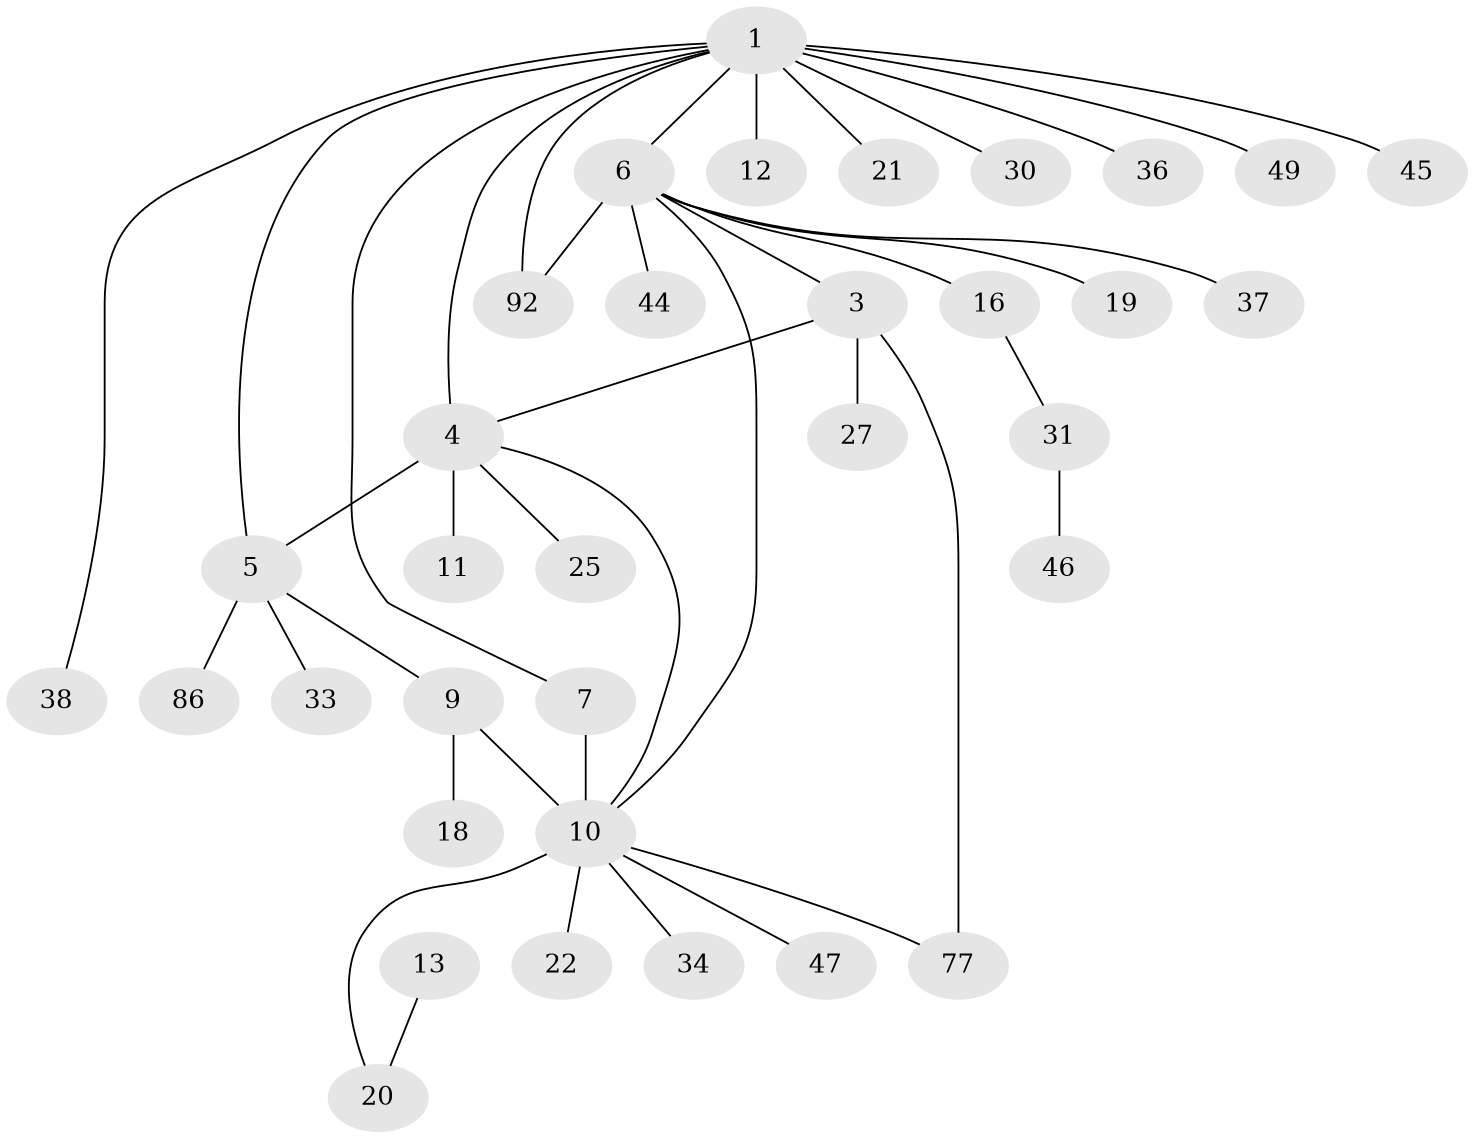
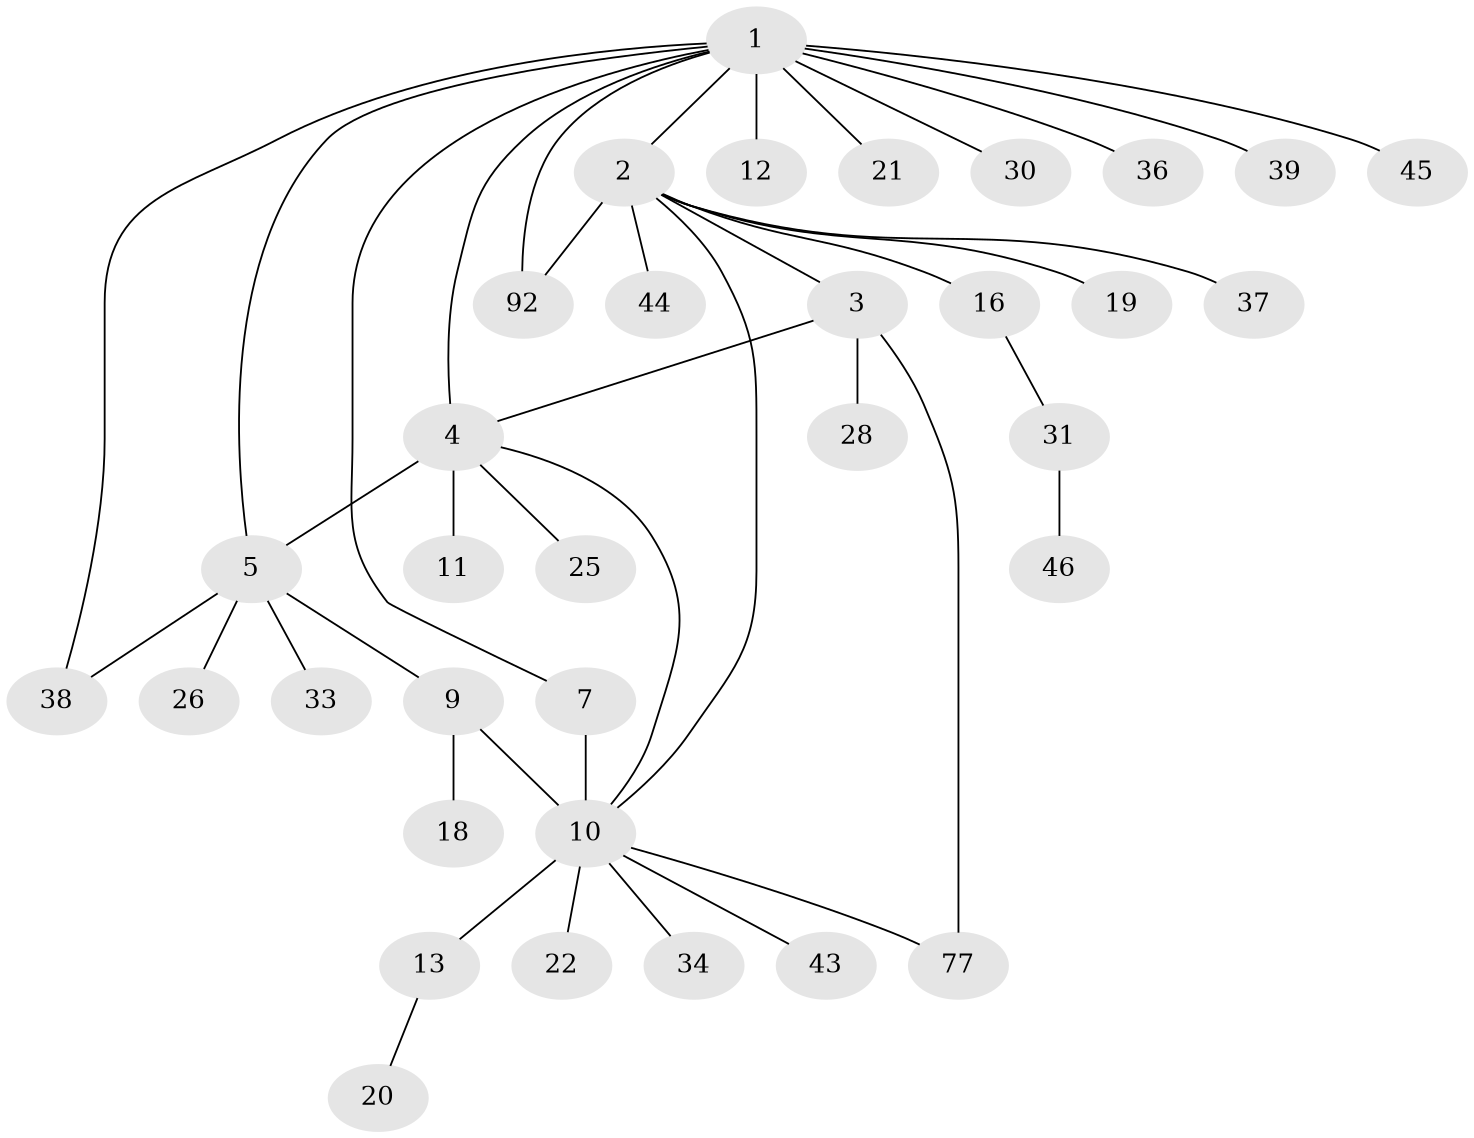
node "6": label "6" -> "2"
node "49": label "49" -> "39"
node "27": label "27" -> "28"
edge "5" -- "38": added
node "86": label "86" -> "26"
edge "10" -- "20": now "10" -- "13"
node "47": label "47" -> "43"
